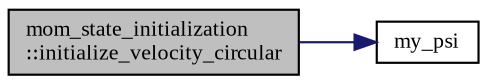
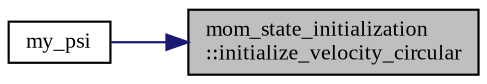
edge "mom_state_initialization ::initialize_velocity_circular" -> "my_psi": reversed
